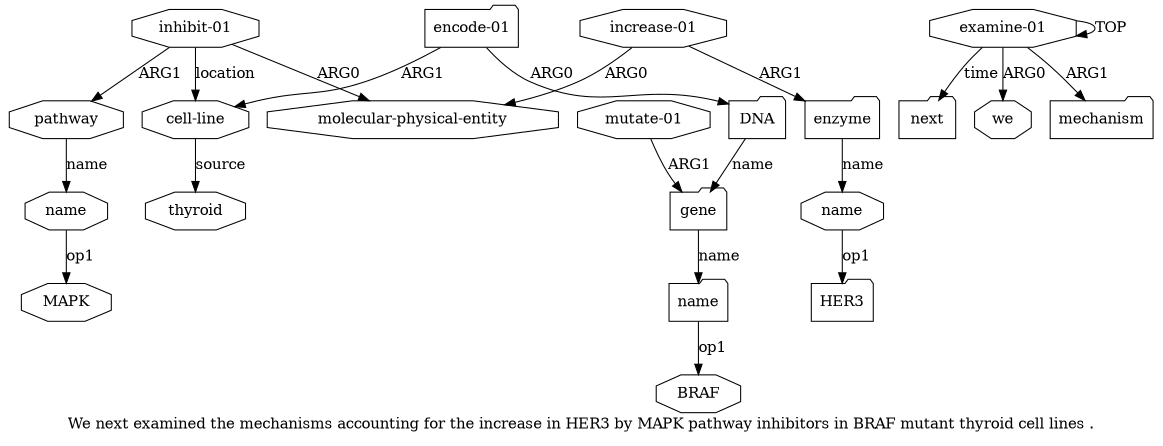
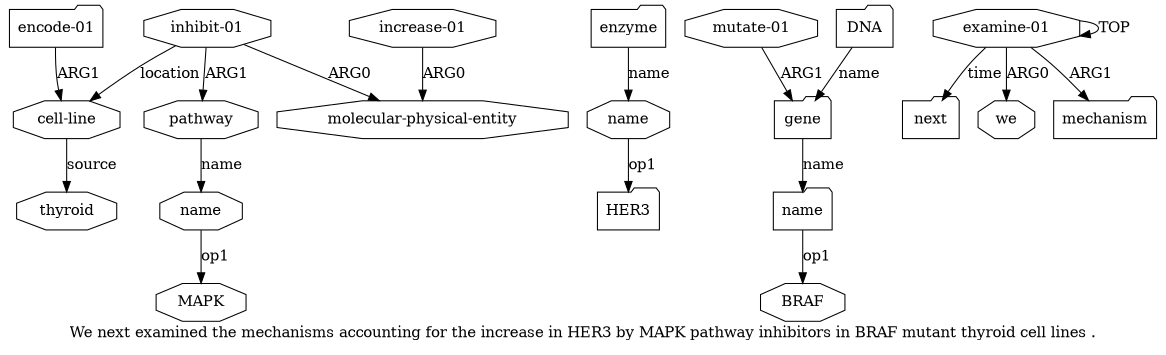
edge "increase-01" -> "enzyme": removed, label "ARG1"
edge "encode-01" -> "DNA": removed, label "ARG0"
